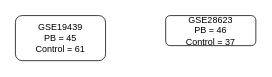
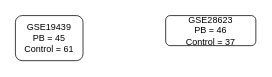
node "GSE19439 PB = 45 Control = 61": size 90x45 -> 68x45
